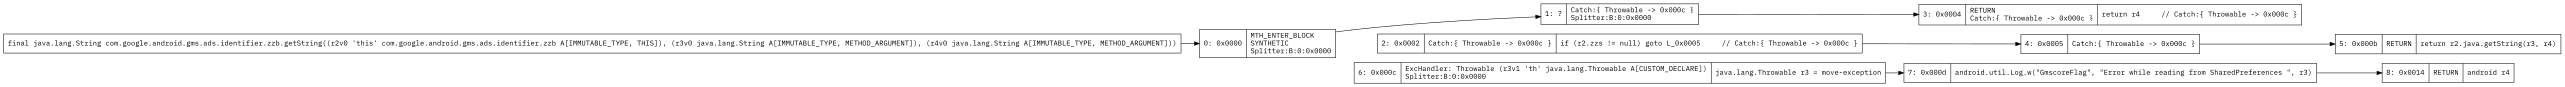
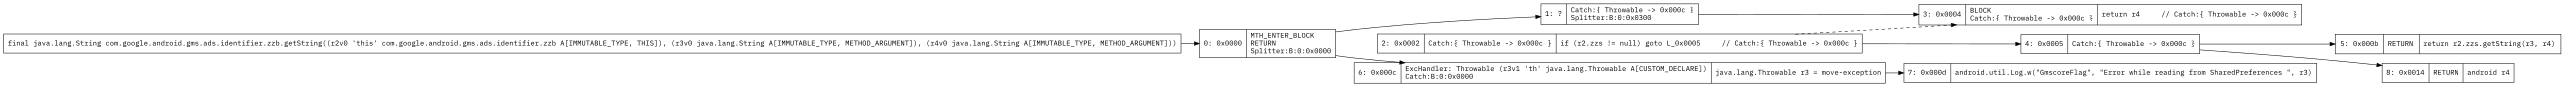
node "3: 0x0004": text "RETURN" -> "BLOCK"
node "1: ?": text "Splitter:B:0:0x0000" -> "Splitter:B:0:0x0300"
edge "2: 0x0002" -> "3: 0x0004": added
node "0: 0x0000": text "SYNTHETIC" -> "RETURN"
node "5: 0x000b": text "return r2.java.getString(r3, r4)" -> "return r2.zzs.getString(r3, r4)"
edge "0: 0x0000" -> "6: 0x000c": added
edge "7: 0x000d" -> "8: 0x0014": now "4: 0x0005" -> "8: 0x0014"
node "6: 0x000c": text "Splitter:B:0:0x0000" -> "Catch:B:0:0x0000"
